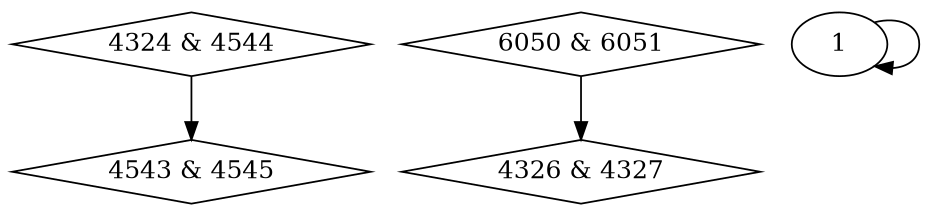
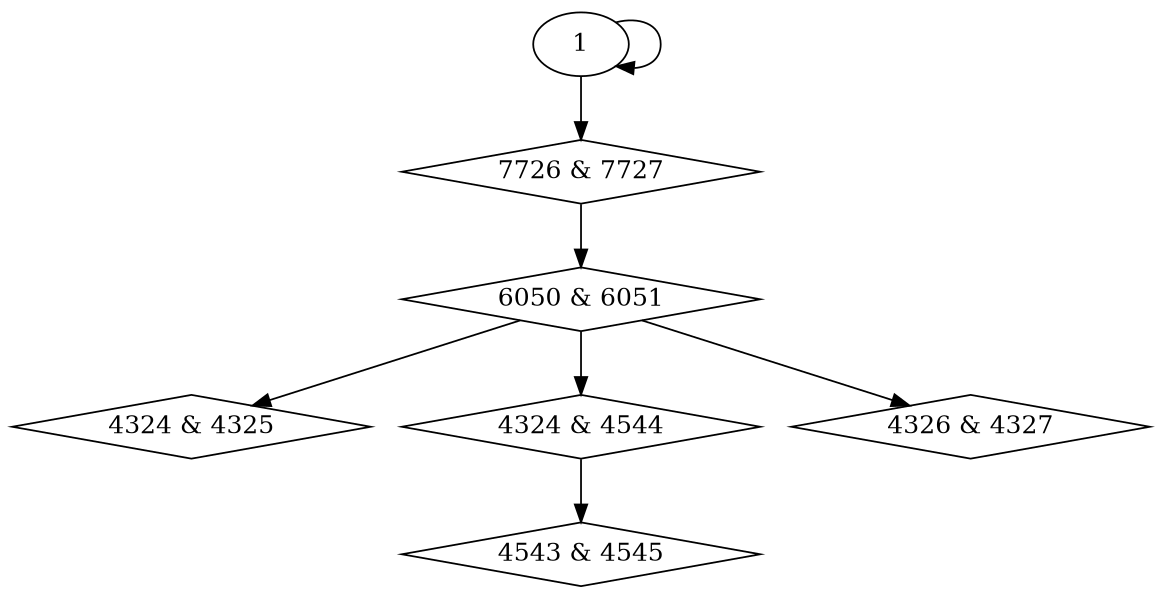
node "7726 & 7727": added
edge "6050 & 6051" -> "4324 & 4544": added
node "4324 & 4325": added
